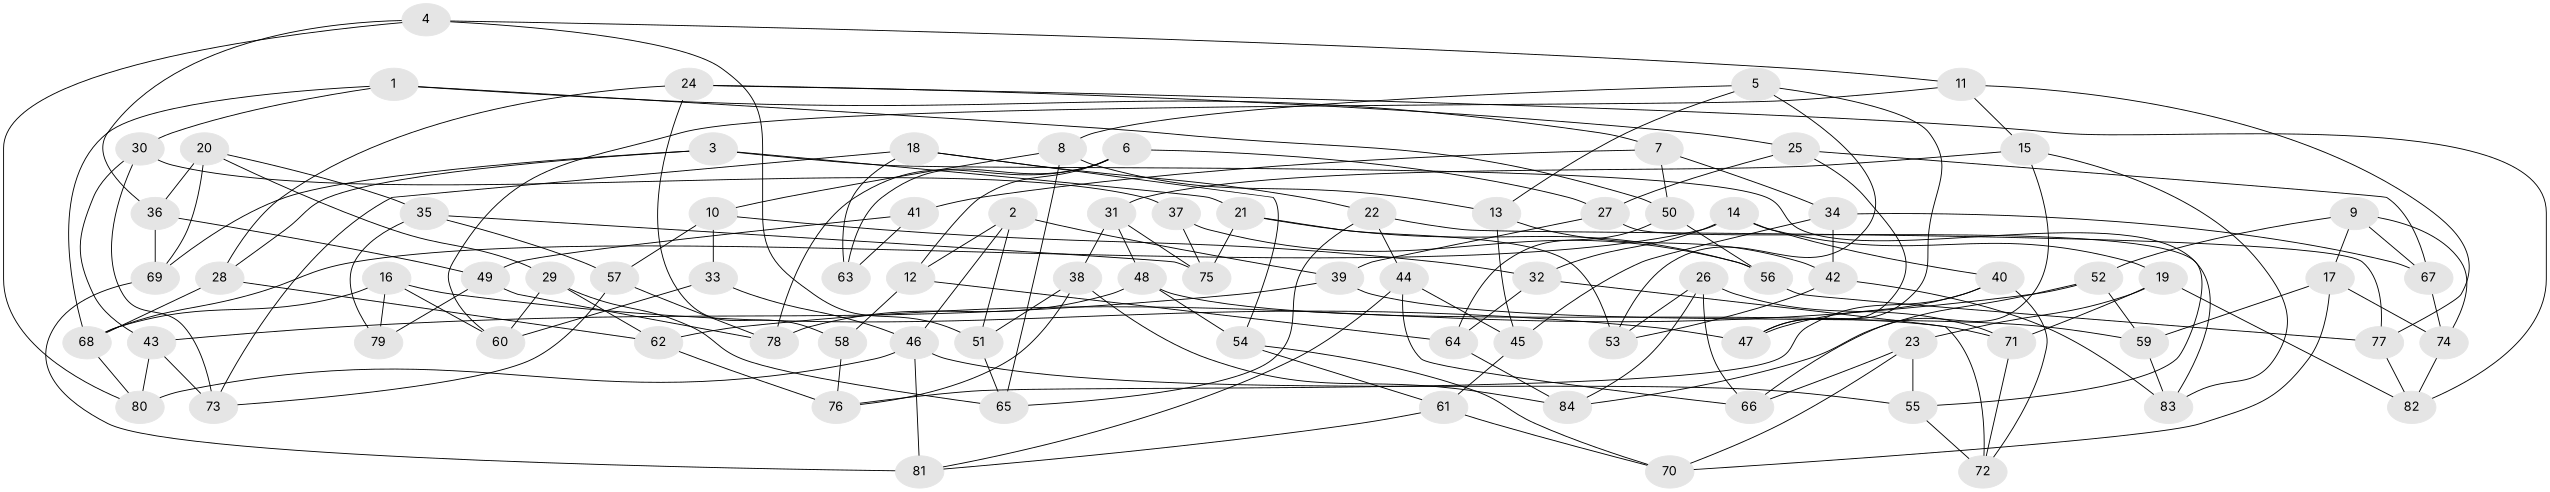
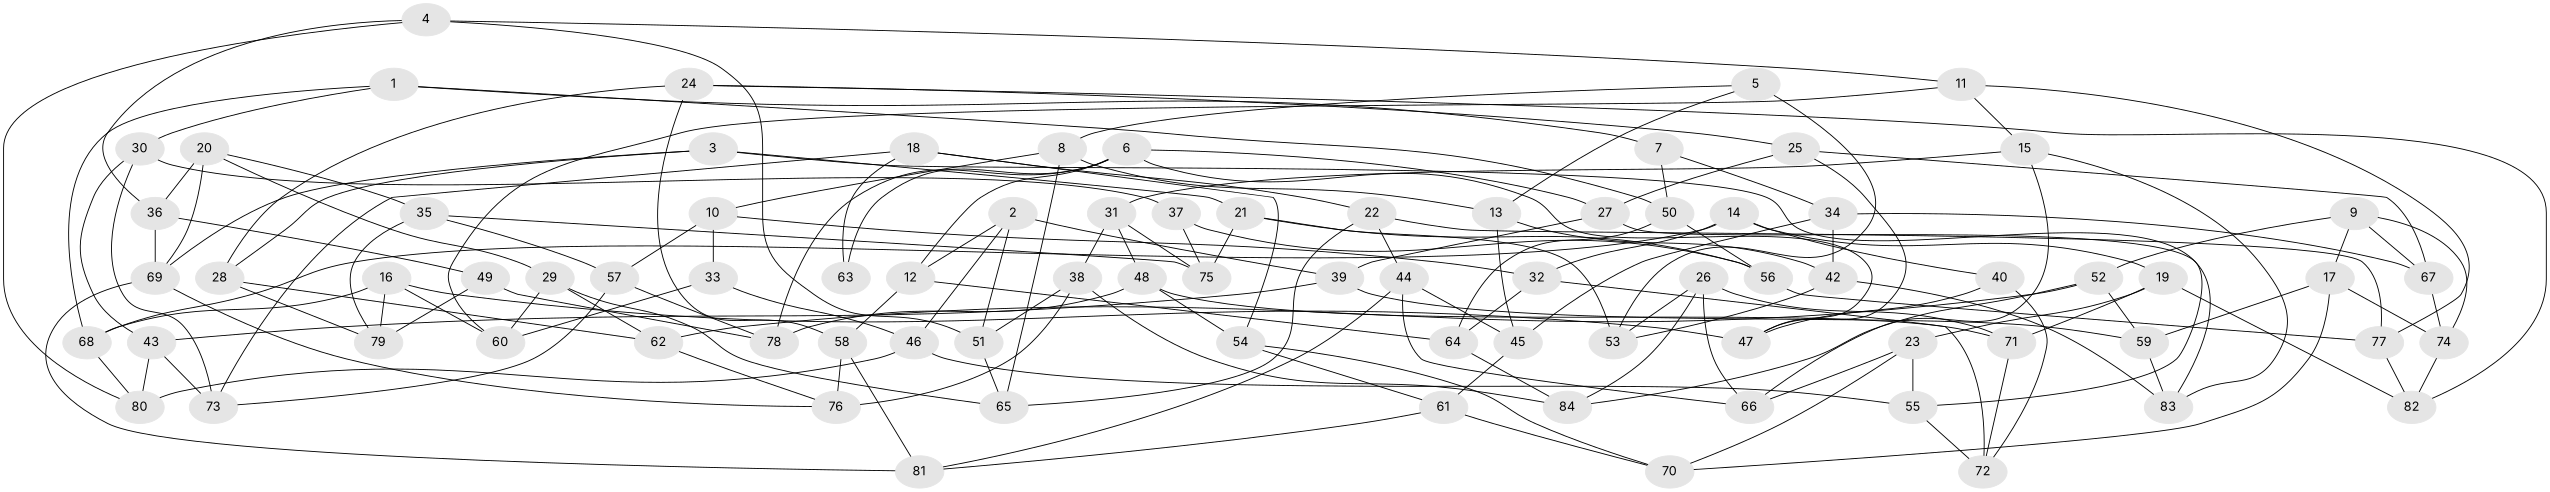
edge "5" -- "47": now "6" -- "47"
node "41": removed
edge "28" -- "68": now "28" -- "79"
edge "40" -- "76": now "69" -- "76"
edge "46" -- "81": now "58" -- "81"
